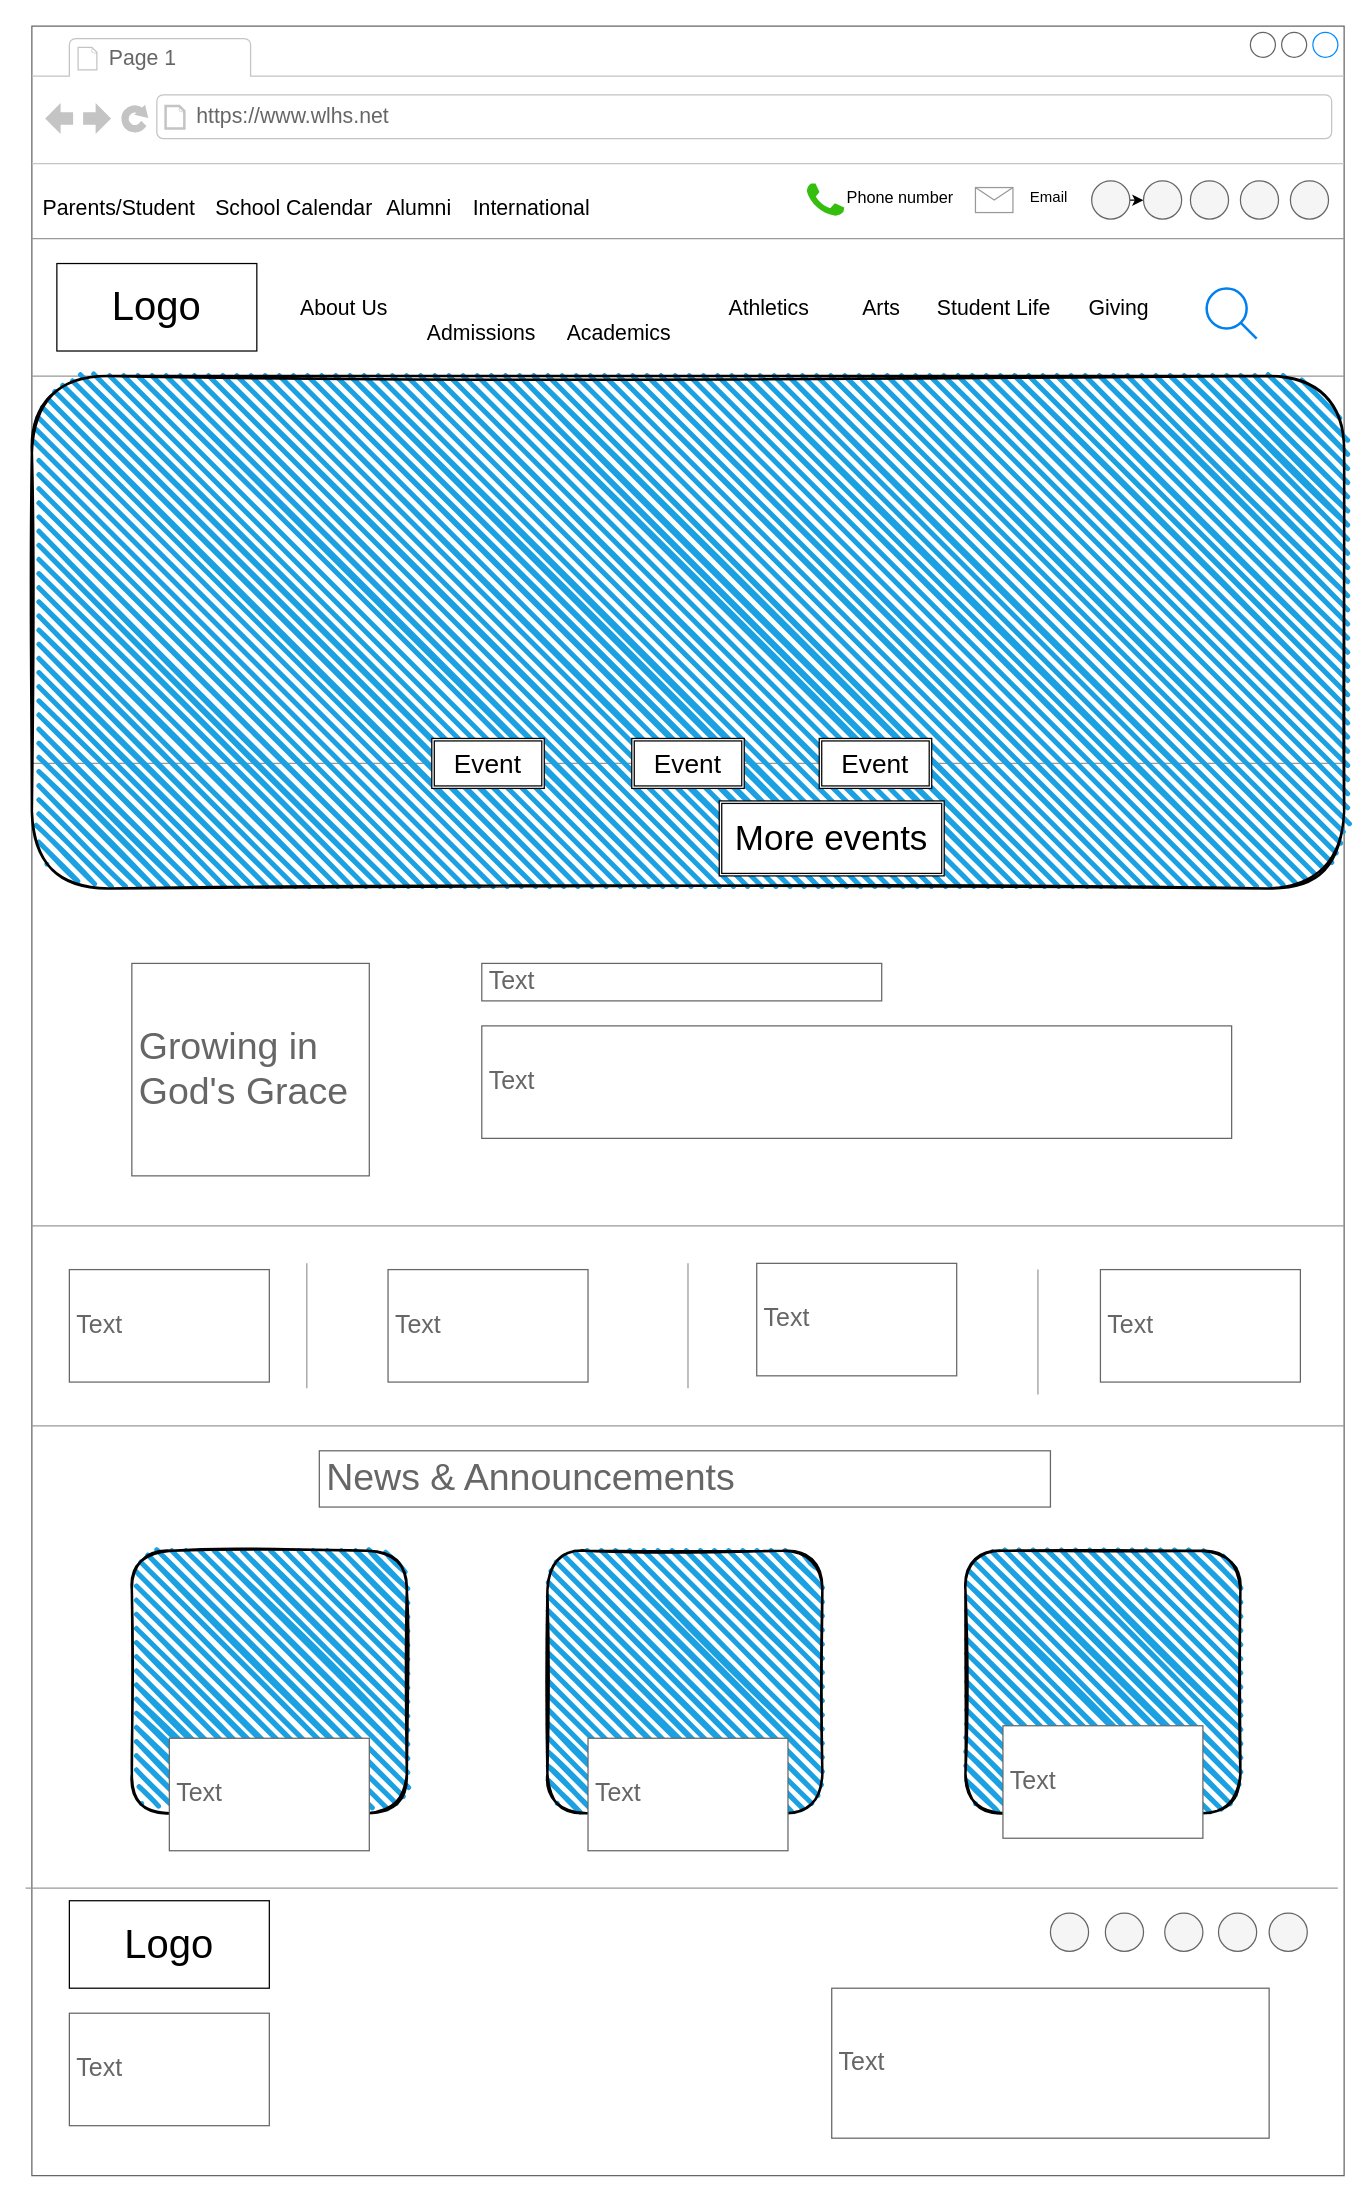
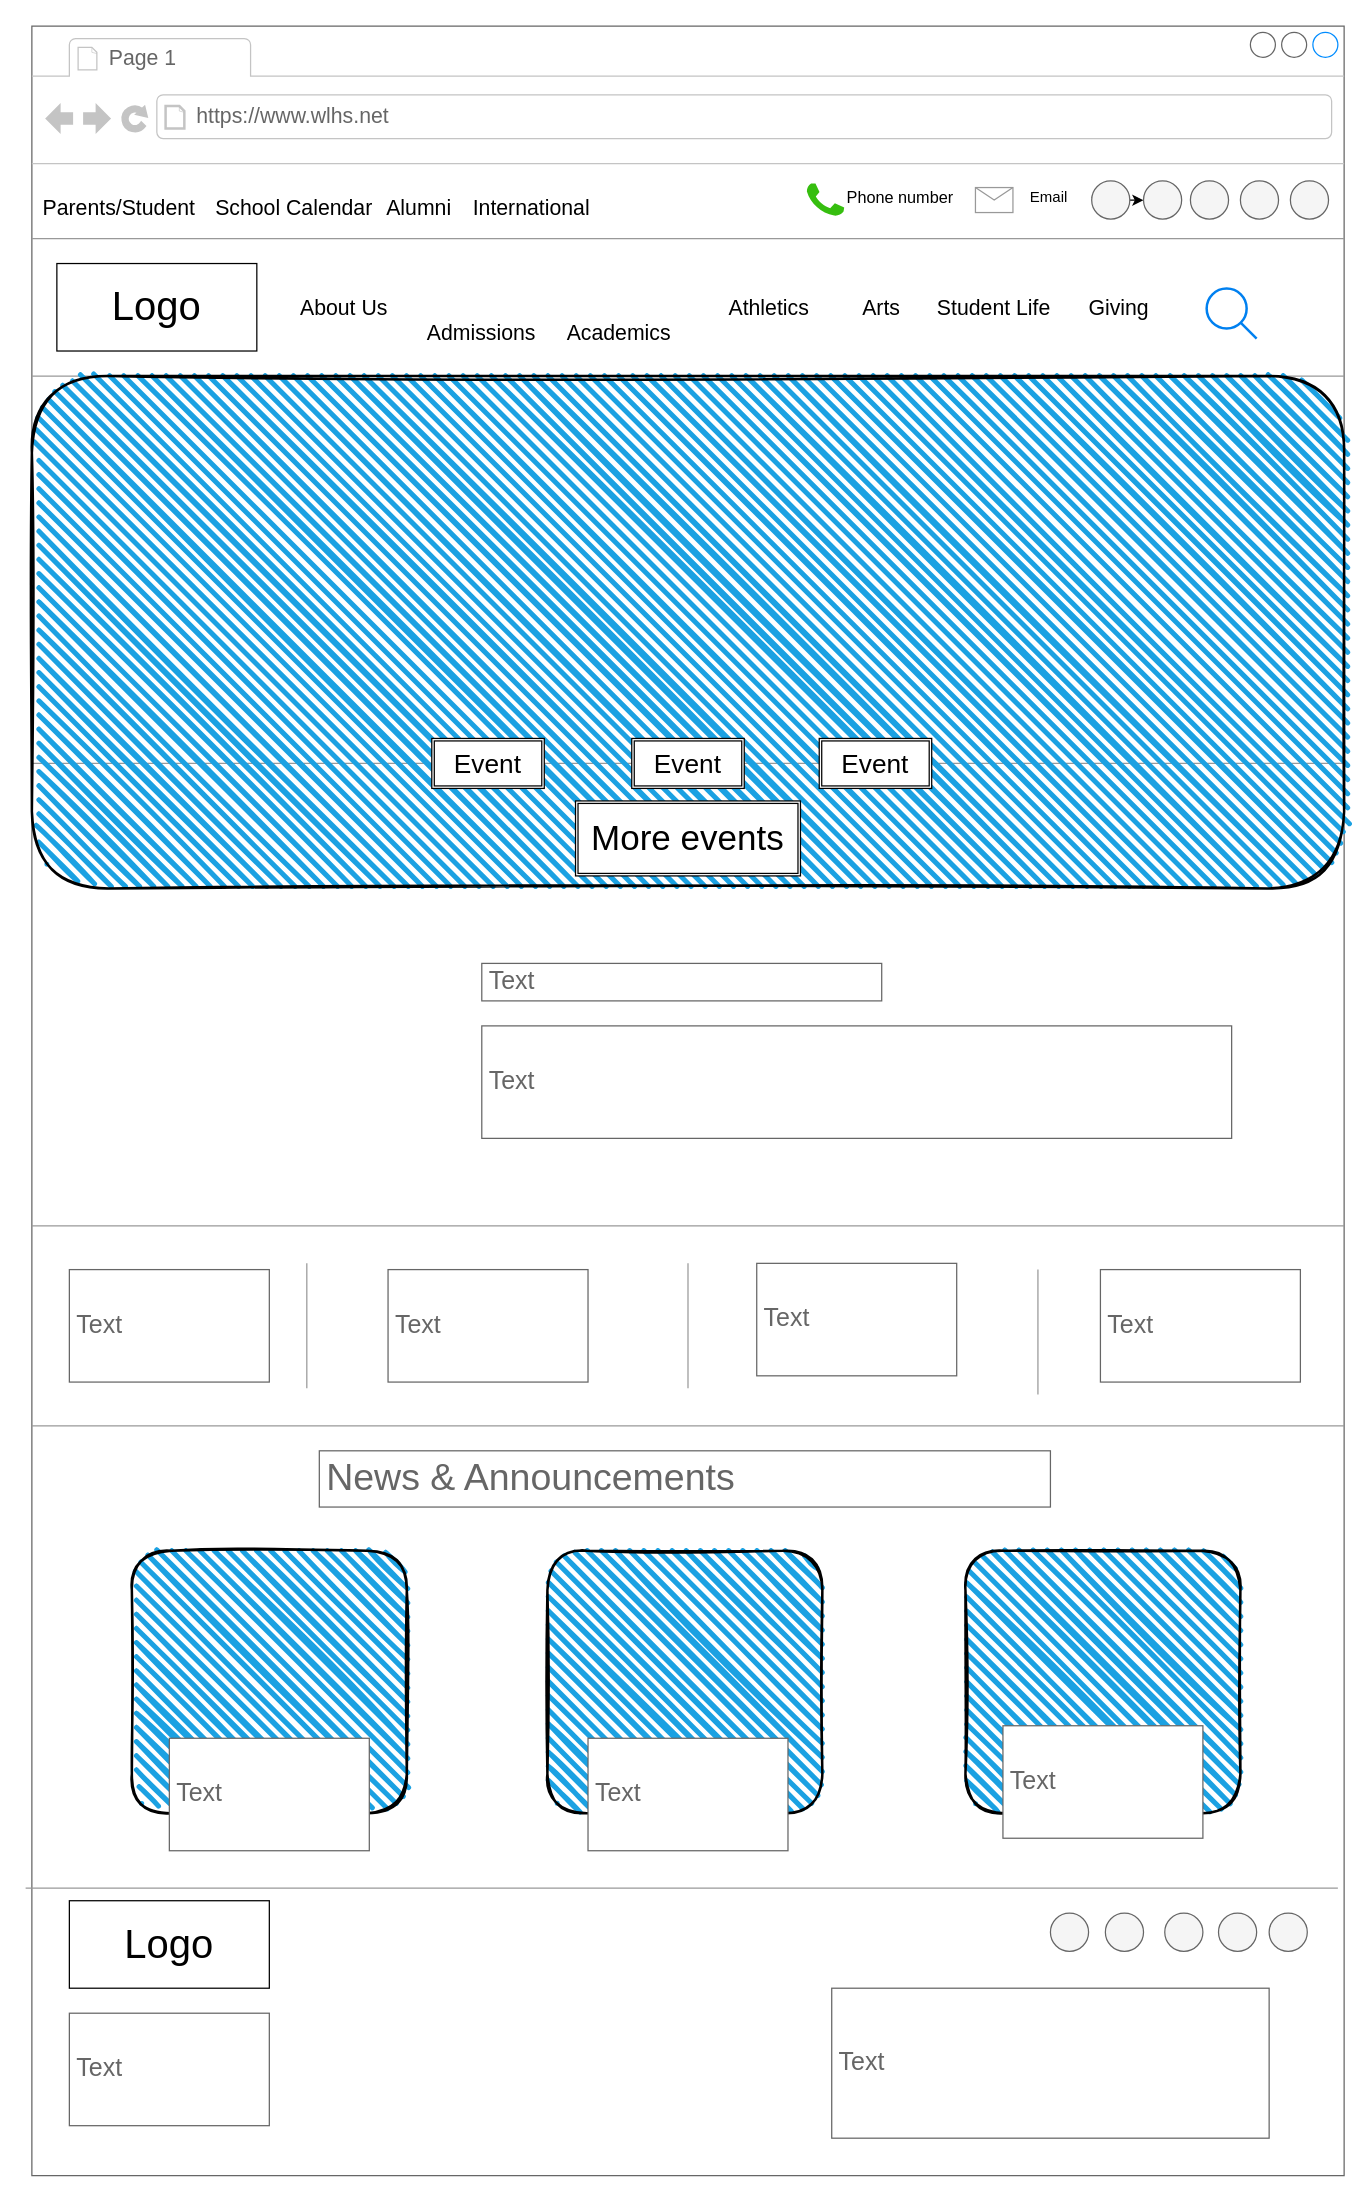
node "More events": moved (832, 838) -> (688, 838)
node "Growing in God's Grace": removed
